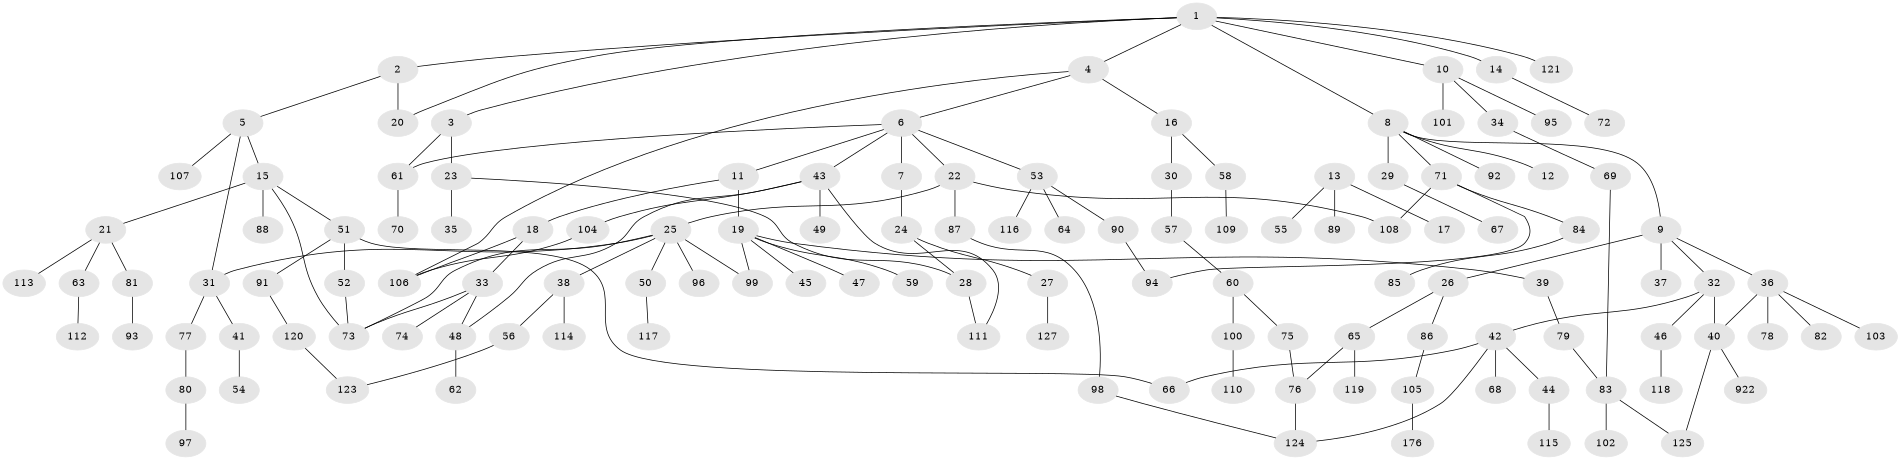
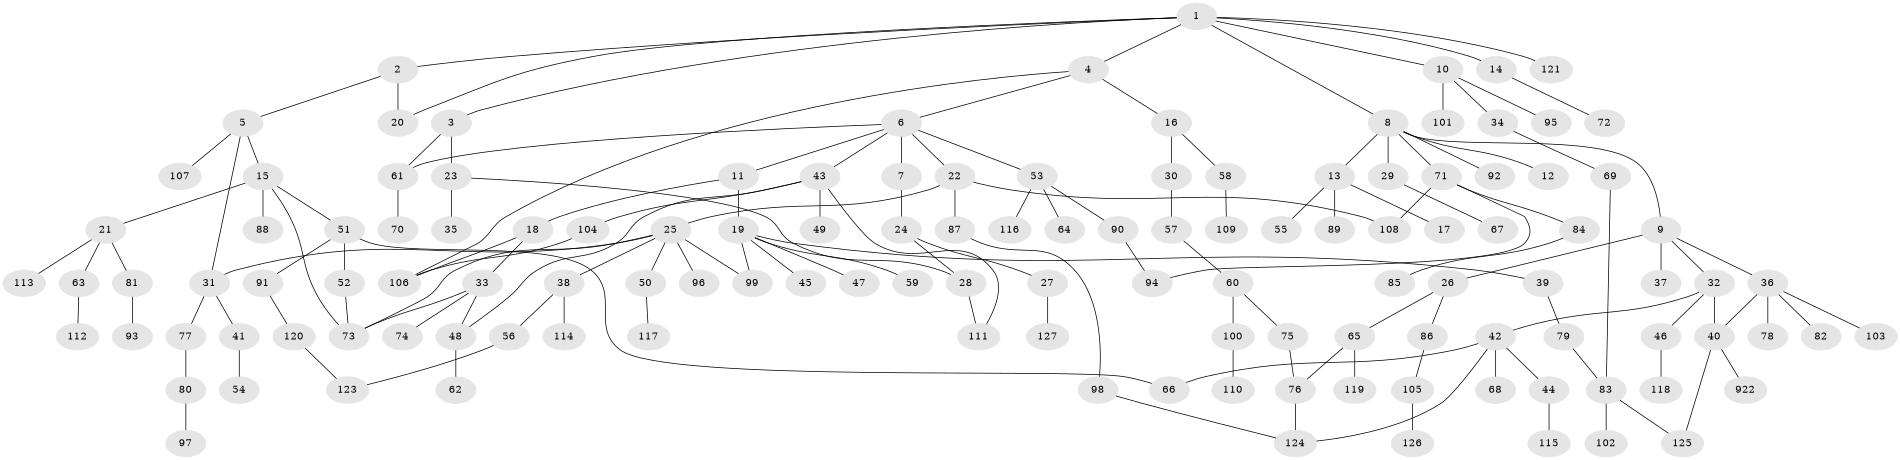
edge "8" -- "13": added
node "176": label "176" -> "126"
